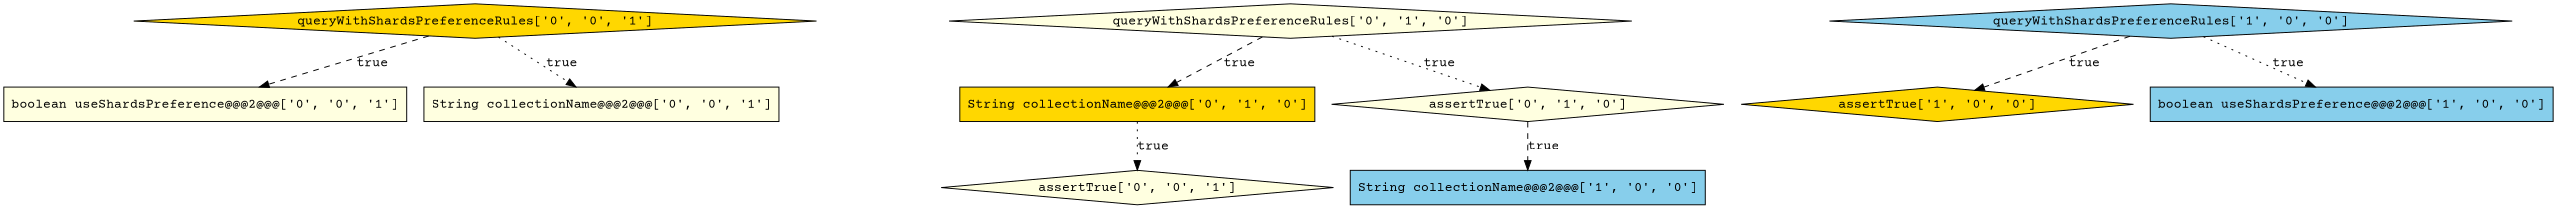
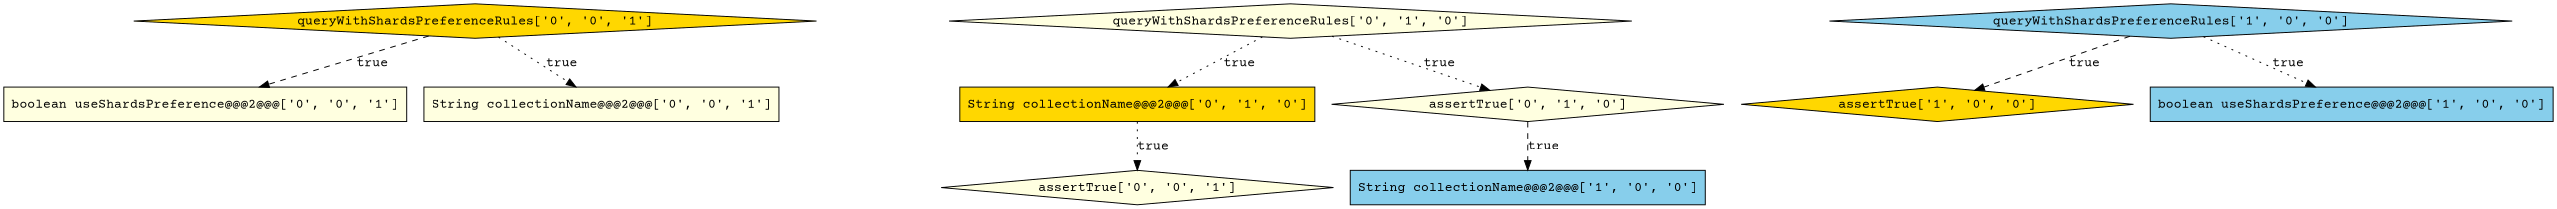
edge "queryWithShardsPreferenceRules['0', '1', '0']" -> "String collectionName@@@2@@@['0', '1', '0']": style dashed -> dotted
